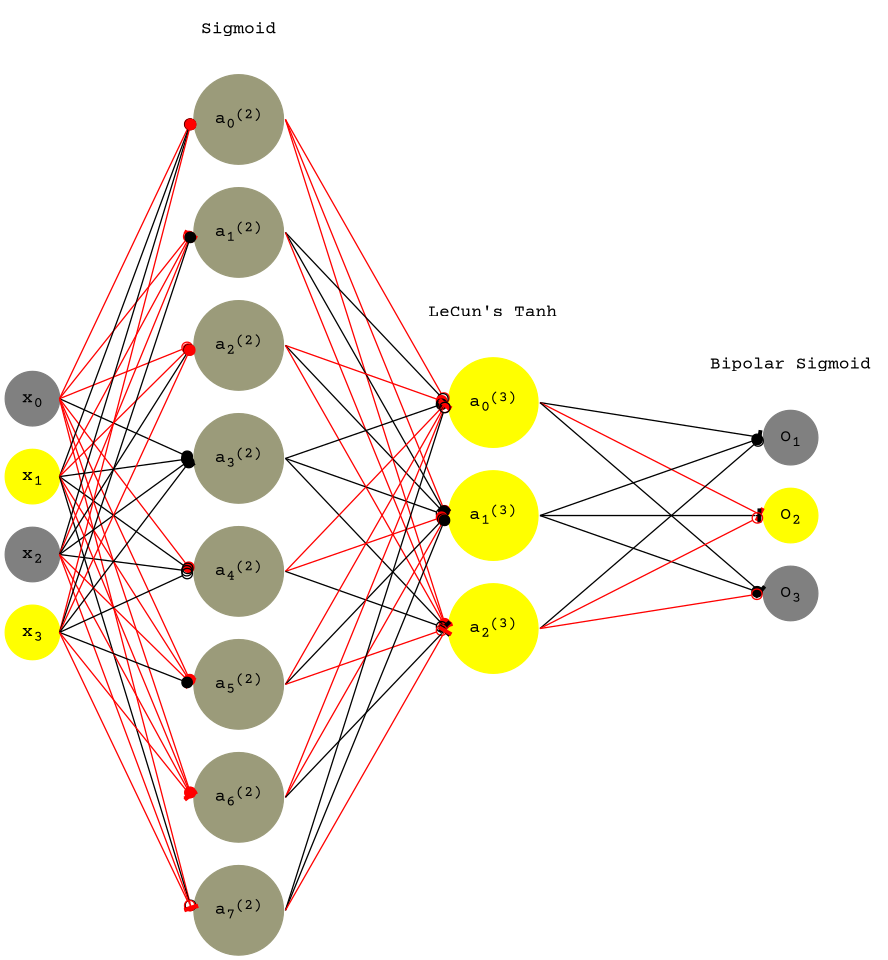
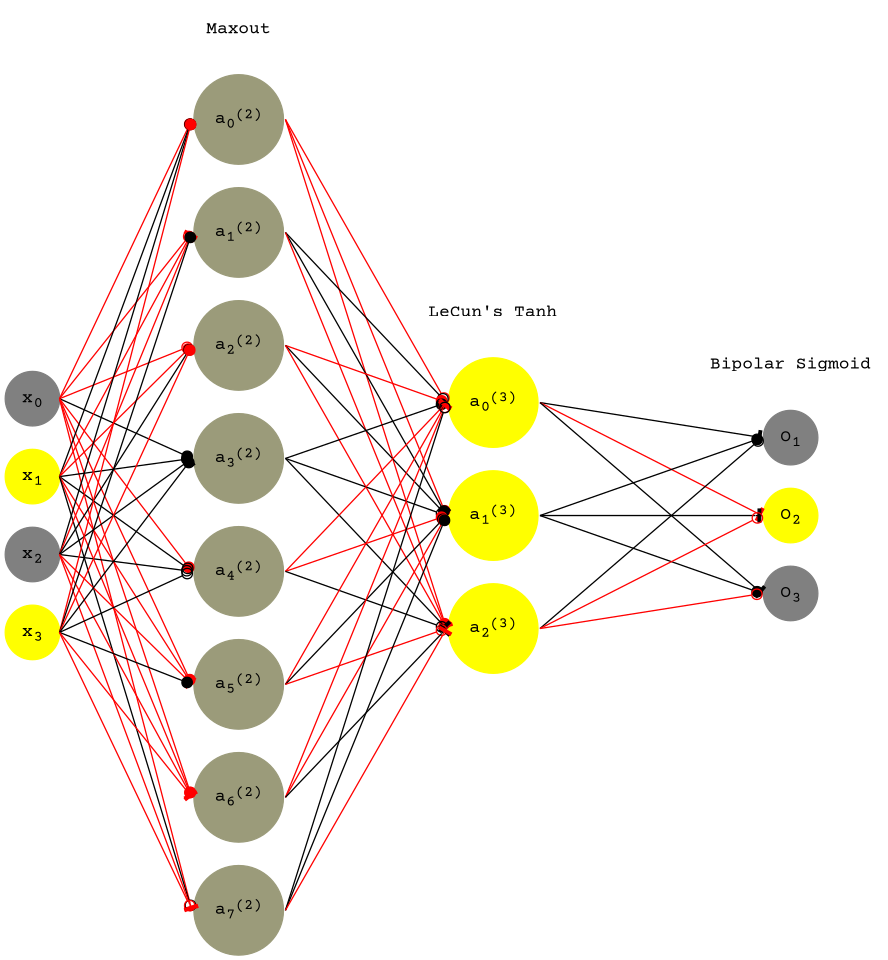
node "Sigmoid": label "Sigmoid" -> "Maxout"
